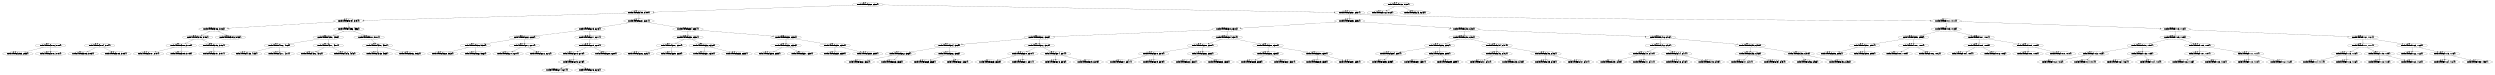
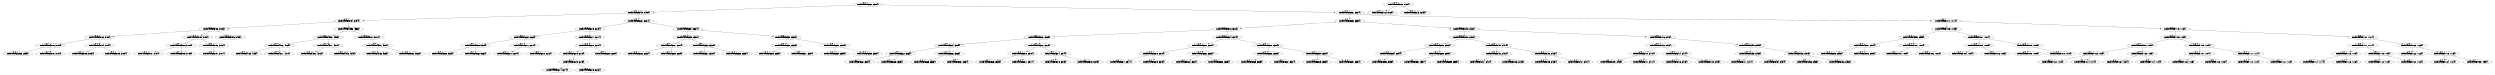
node "Node{data=[3782, 3782]}": added
